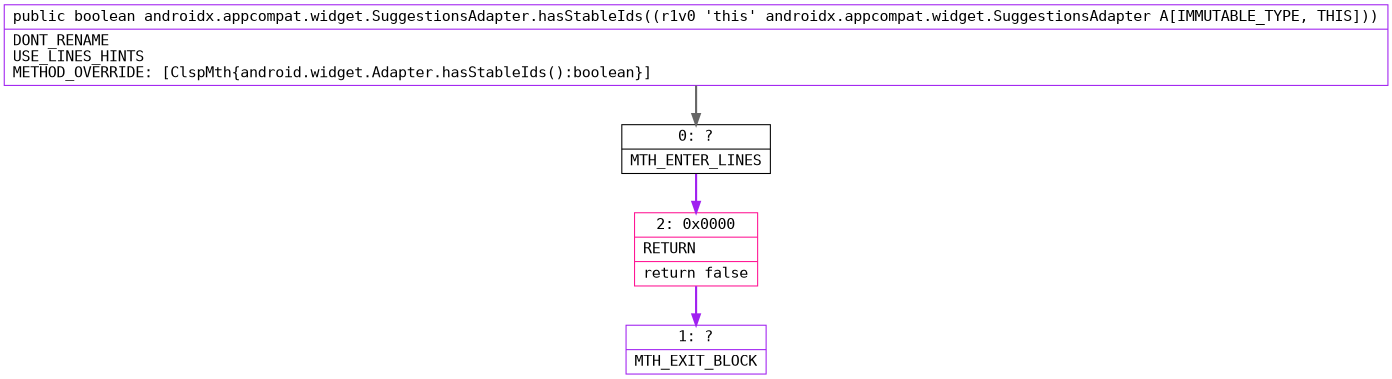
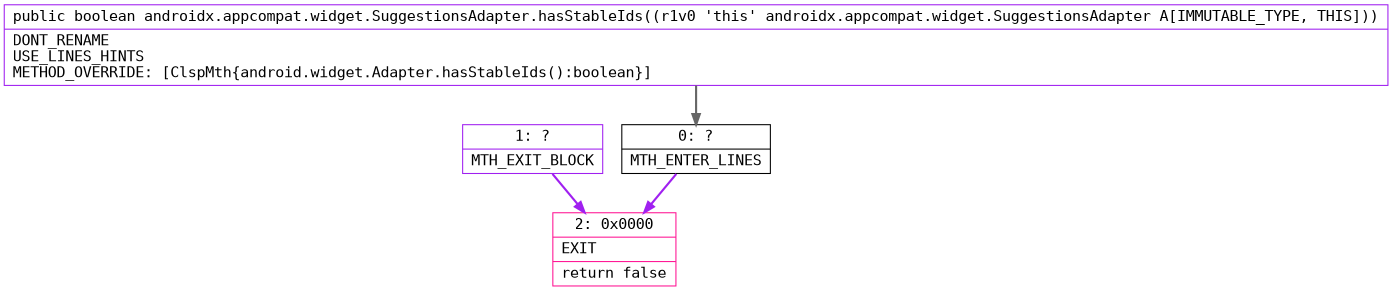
node "2: 0x0000": text "RETURN" -> "EXIT"
edge "2: 0x0000" -> "1: ?": reversed
